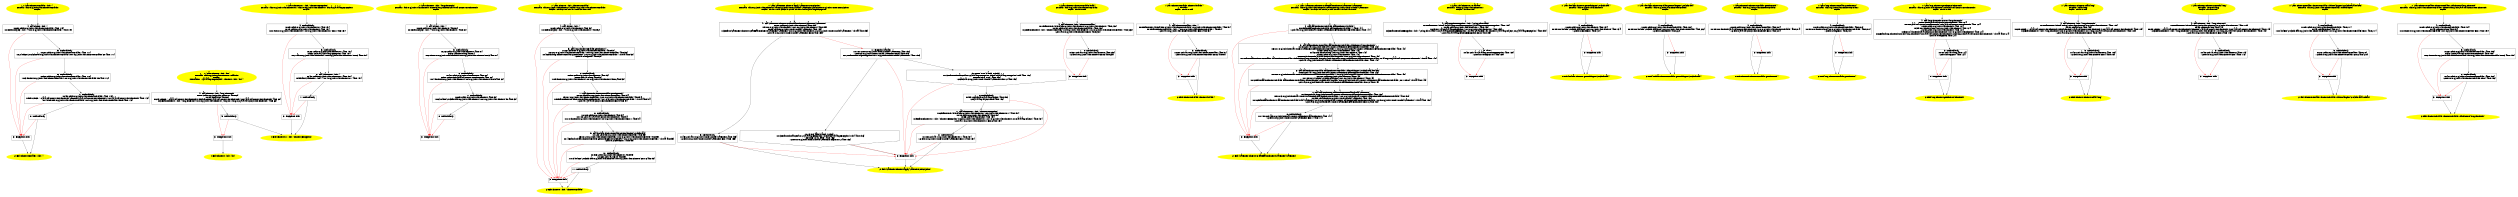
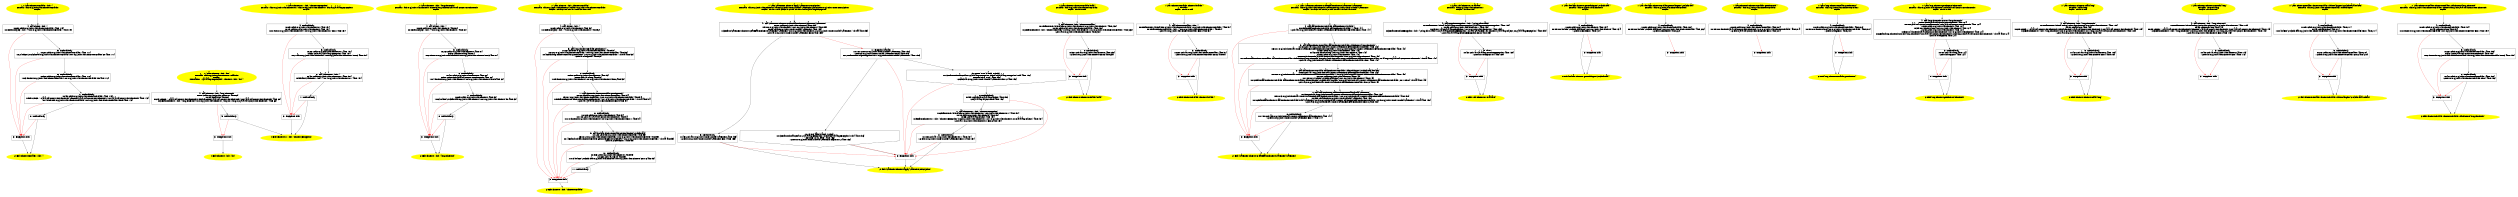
node "2: Exit boolean Timeout$Builder.getLookingForStuckThread()": removed
node "2: Exit TimeUnit Timeout$Builder.getTimeUnit()": removed
node "2: Exit Timeout Timeout$Builder.build()": added
node "2: Exit void Timeout$1.evaluate()": added
node "2: Exit Timeout.<init>(long,TimeUnit)": added
edge "11:  method_body" -> "2: Exit Timeout.<init>(Timeout$Builder)": removed
